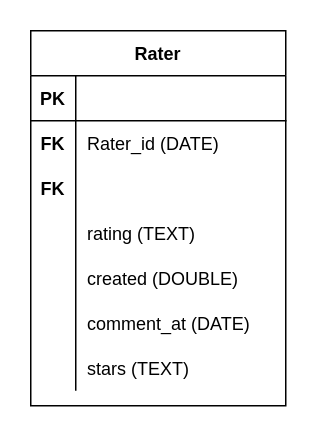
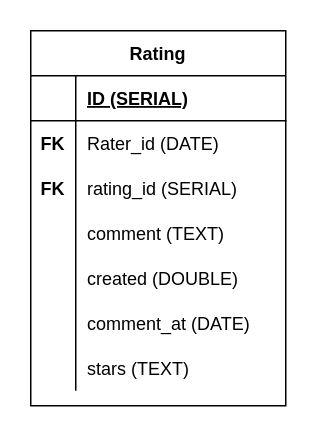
node "Rater": label "Rater" -> "Rating"
node "PK": removed
node "ID (SERIAL)": added
node "rating_id (SERIAL)": added
node "rating (TEXT)": label "rating (TEXT)" -> "comment (TEXT)"
